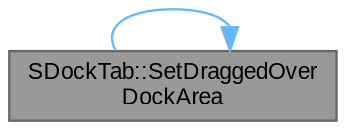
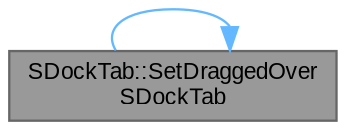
node "SDockTab::SetDraggedOver DockArea": label "SDockTab::SetDraggedOver DockArea" -> "SDockTab::SetDraggedOver SDockTab"
